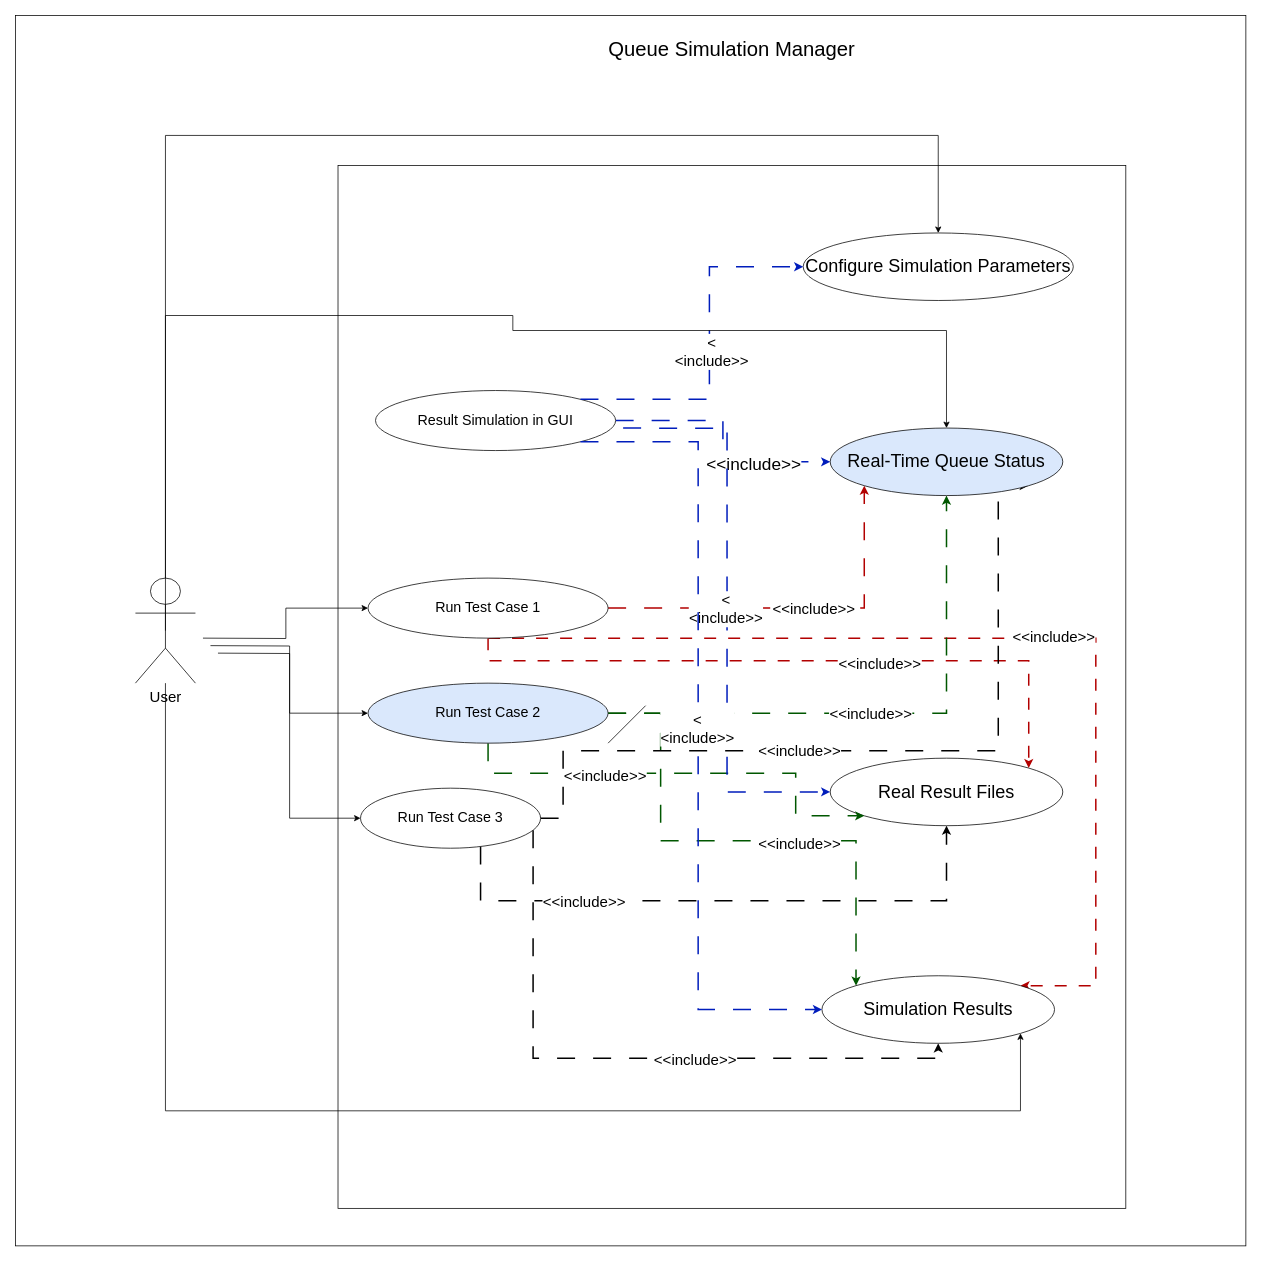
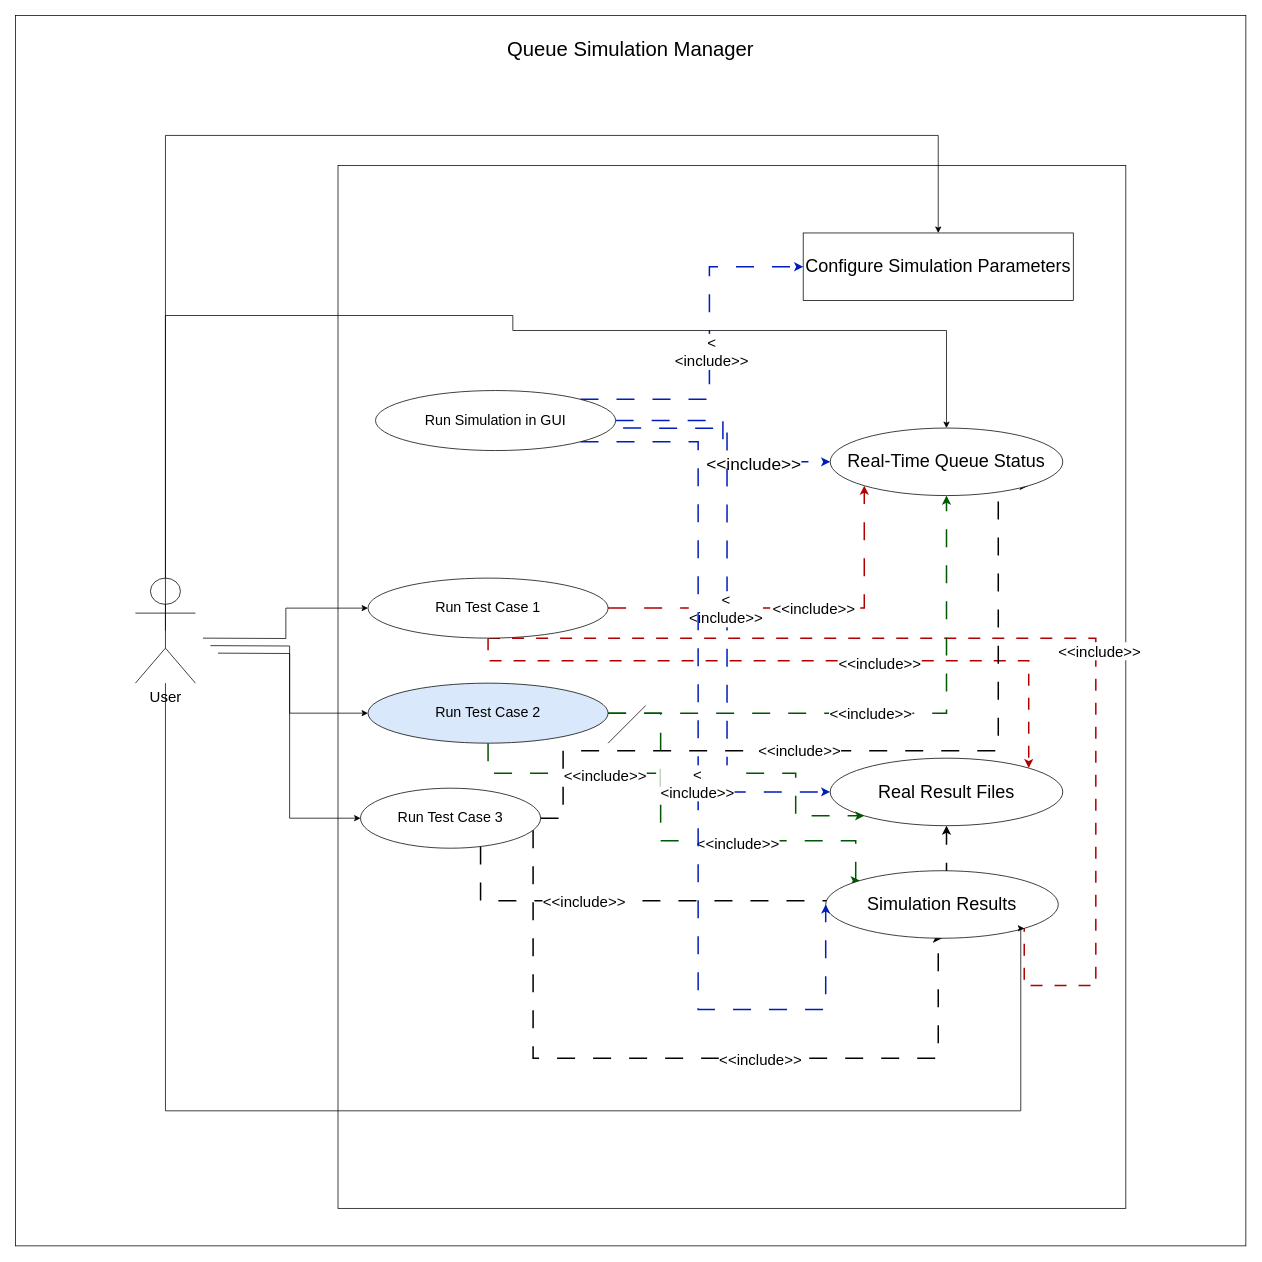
node "Queue Simulation Manager": moved (732, 49) -> (630, 49)
node "Configure Simulation Parameters": shape ellipse -> rectangle
node "Result Simulation in GUI": label "Result Simulation in GUI" -> "Run Simulation in GUI"
node "Real-Time Queue Status": fillcolor #dae8fc -> #ffffff
node "Simulation Results": moved (938, 1009) -> (942, 904)
